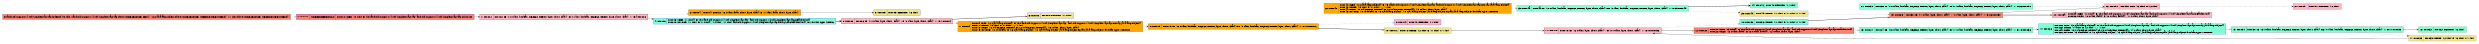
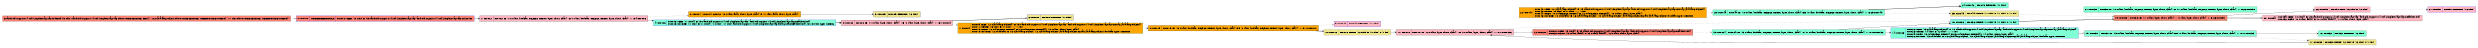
edge "13: 0x0024" -> "18: 0x0036": added
